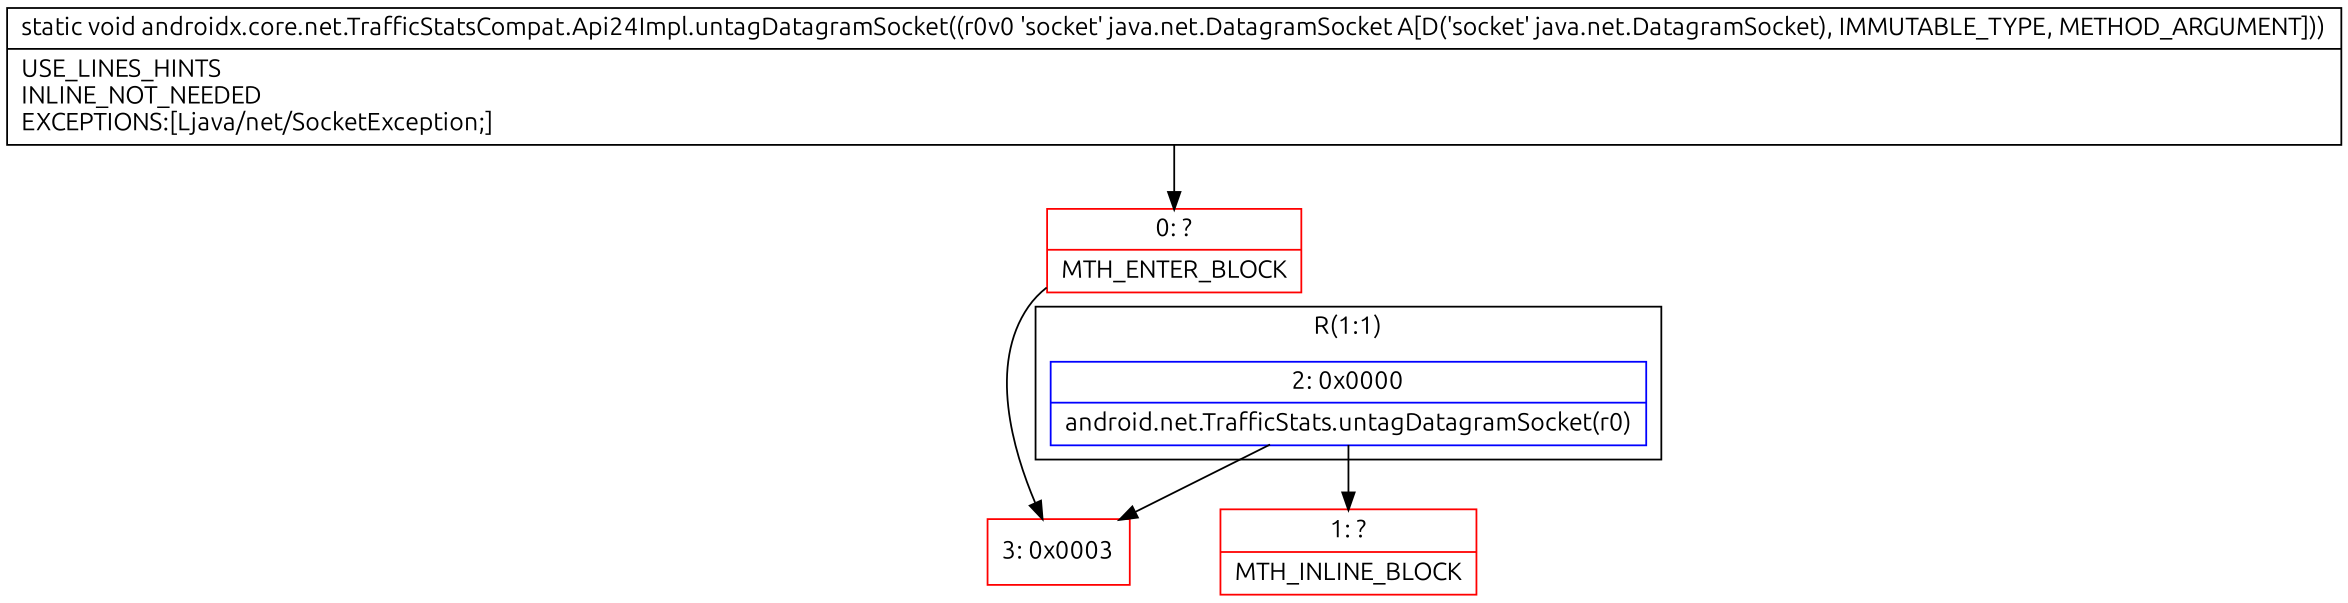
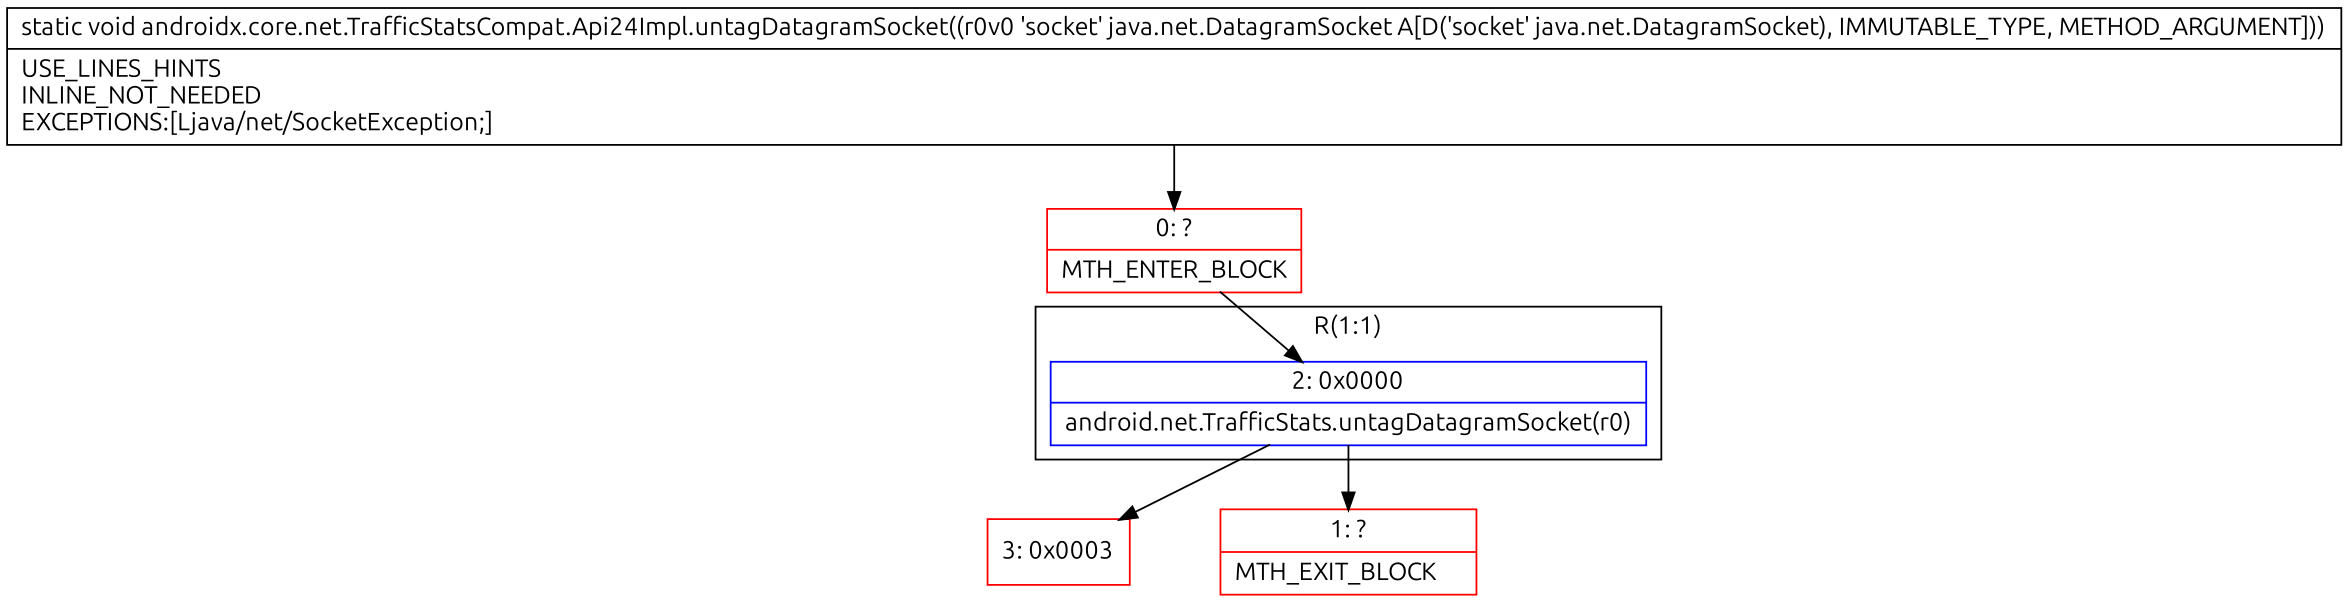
edge "0: ?" -> "3: 0x0003": now "0: ?" -> "2: 0x0000"
node "1: ?": text "MTH_INLINE_BLOCK" -> "MTH_EXIT_BLOCK"
